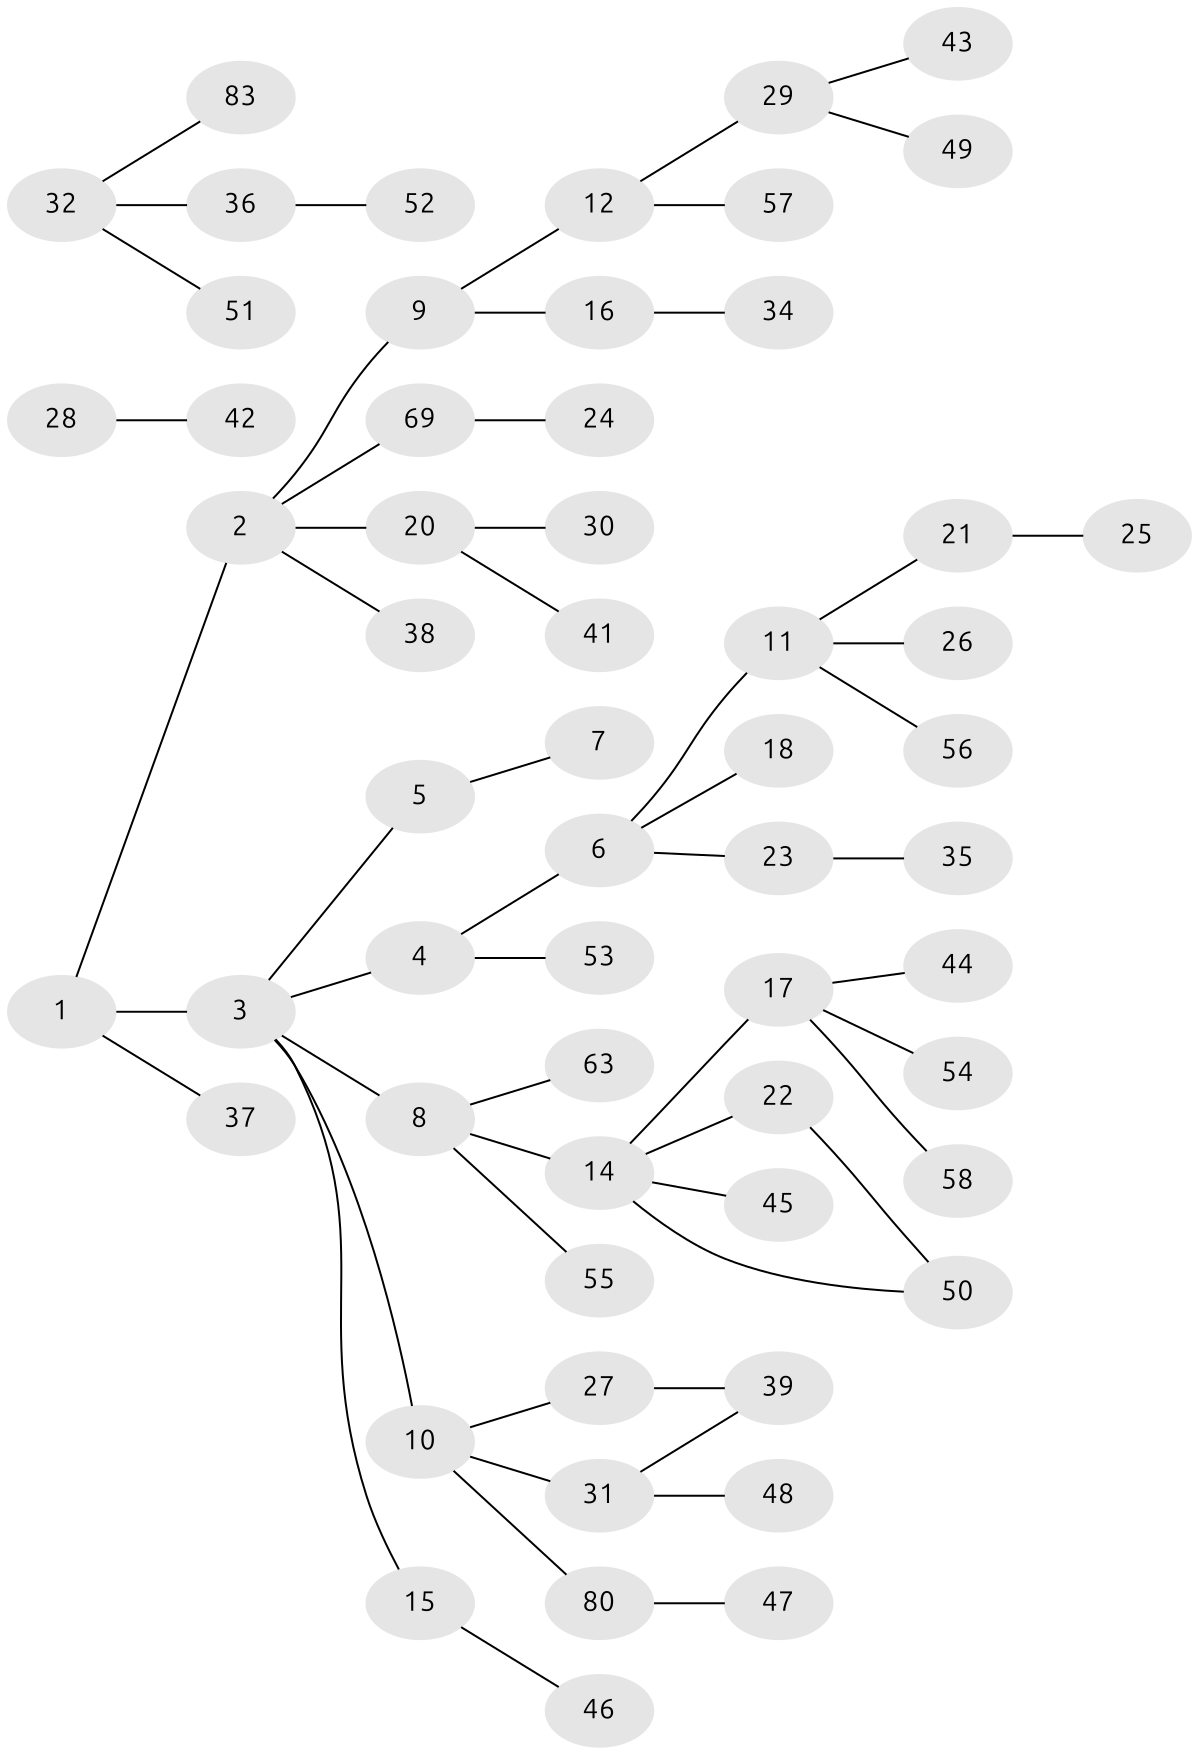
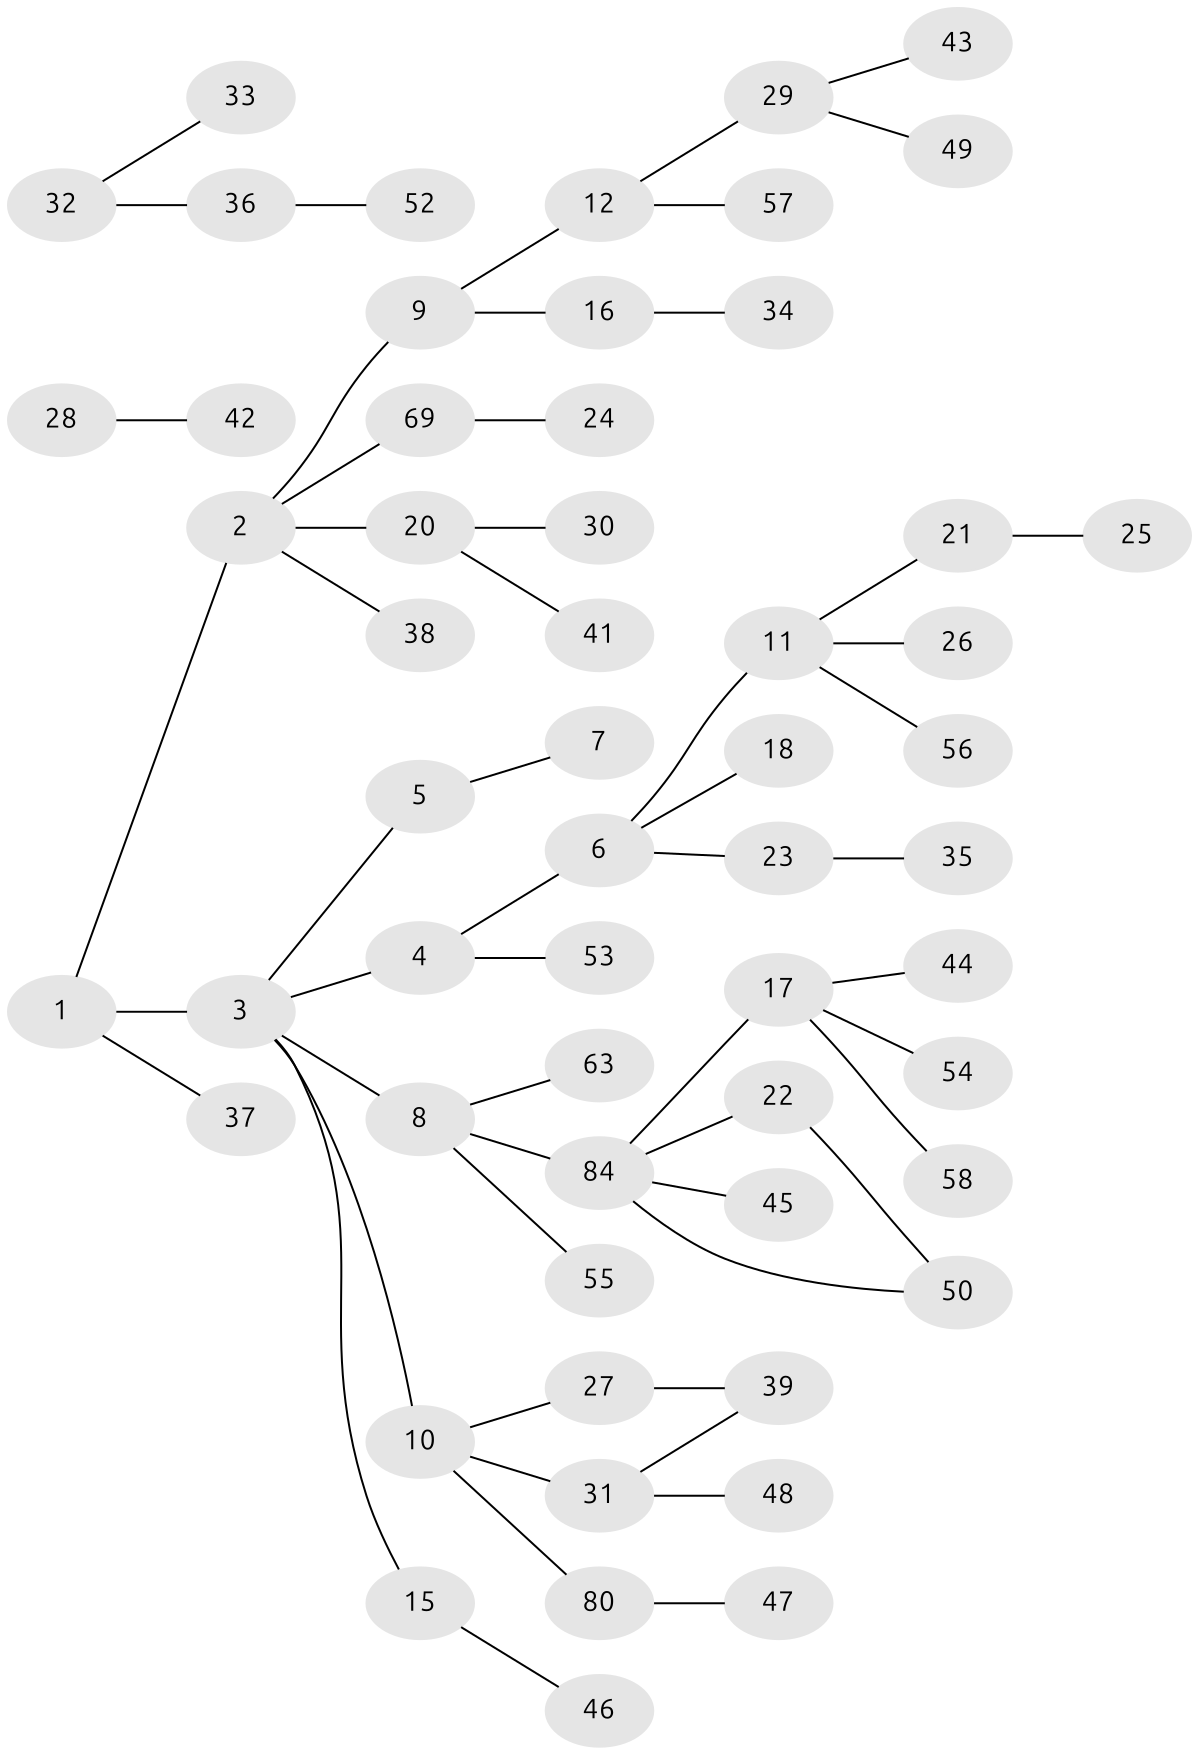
node "83": label "83" -> "33"
node "51": removed
node "14": label "14" -> "84"
